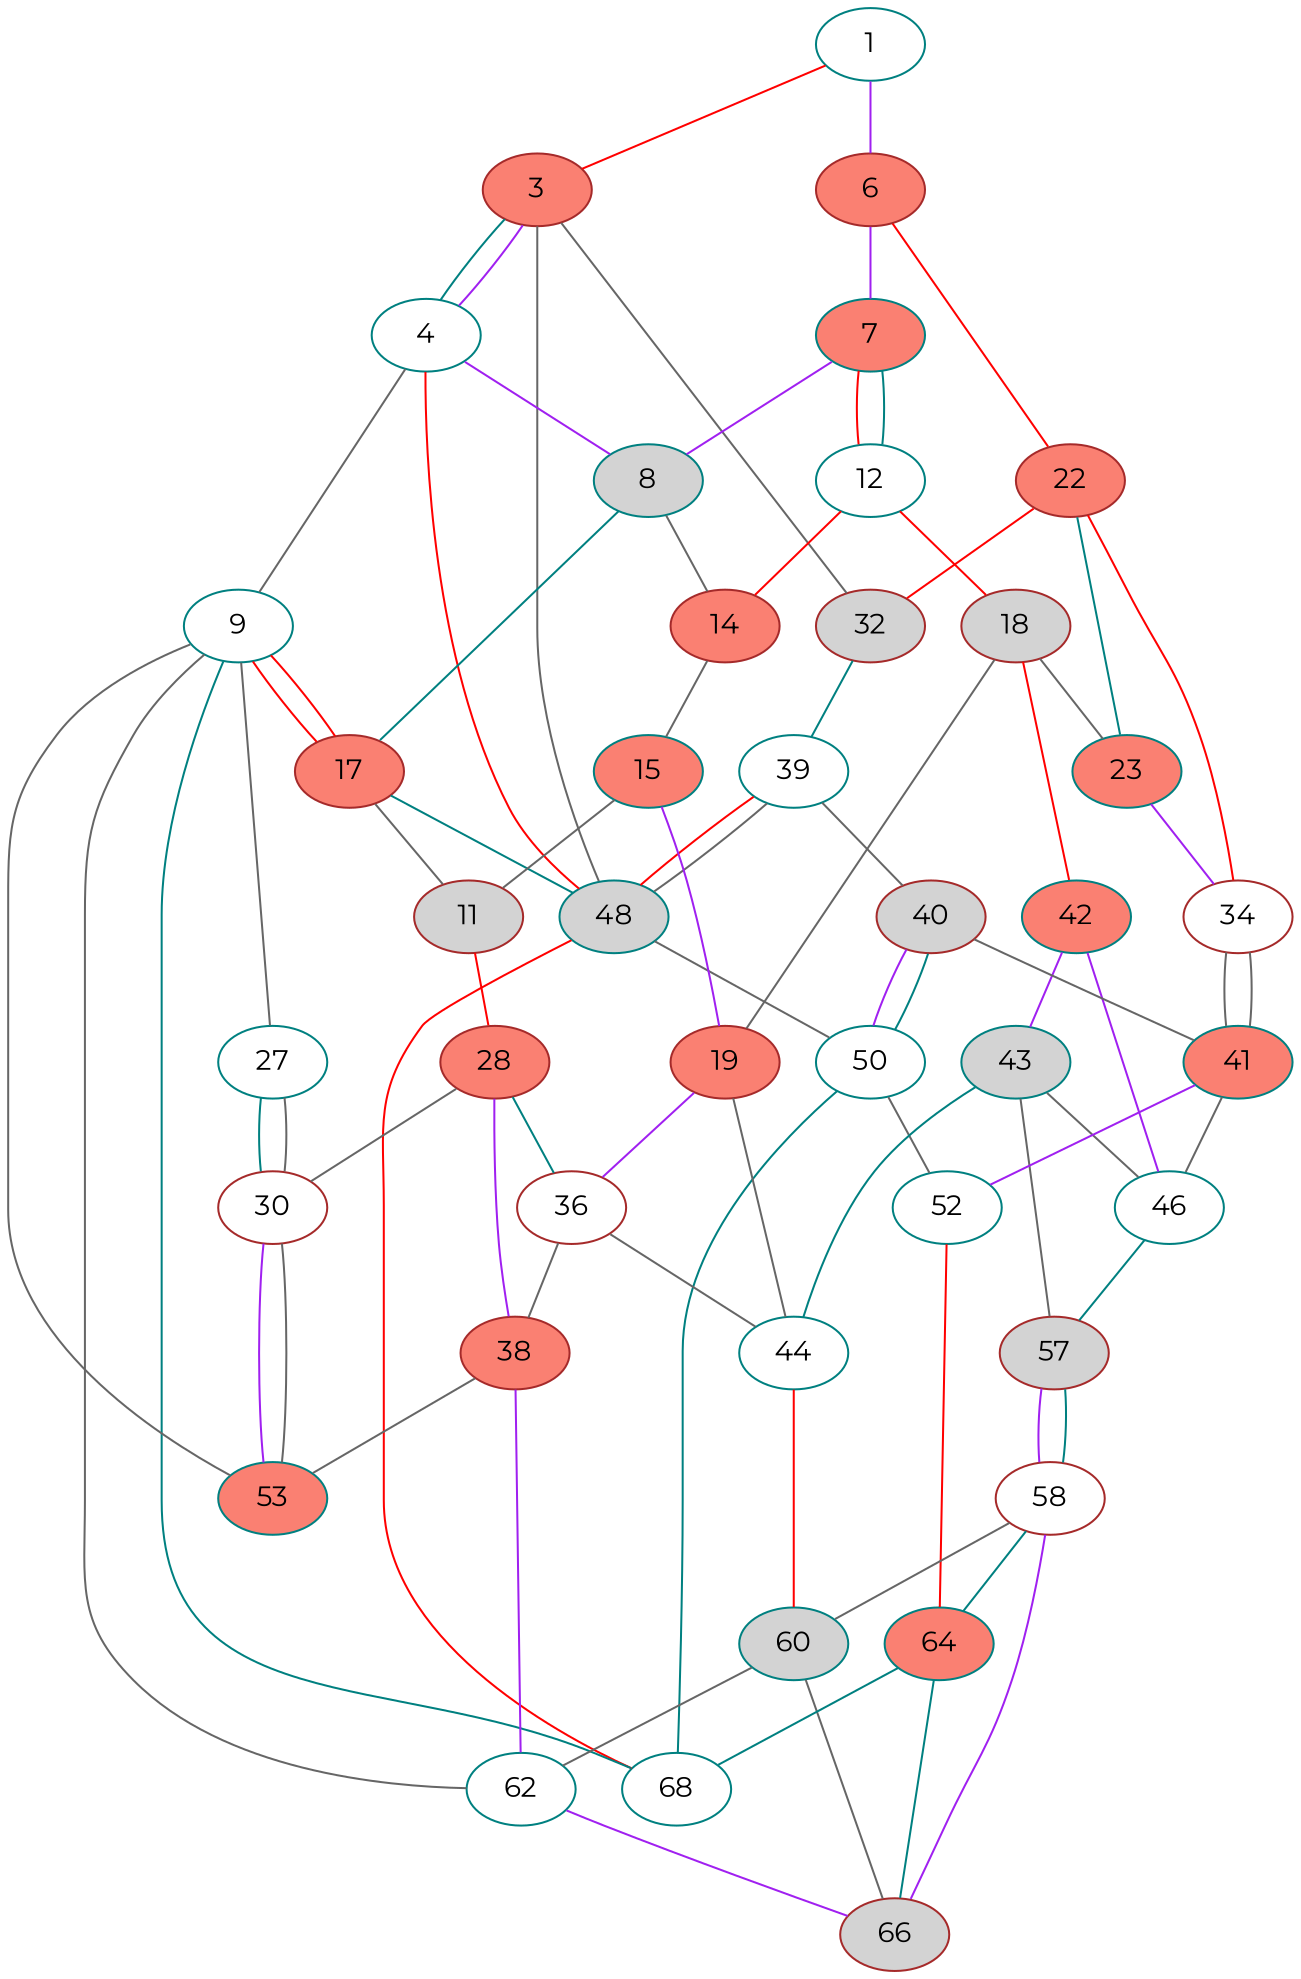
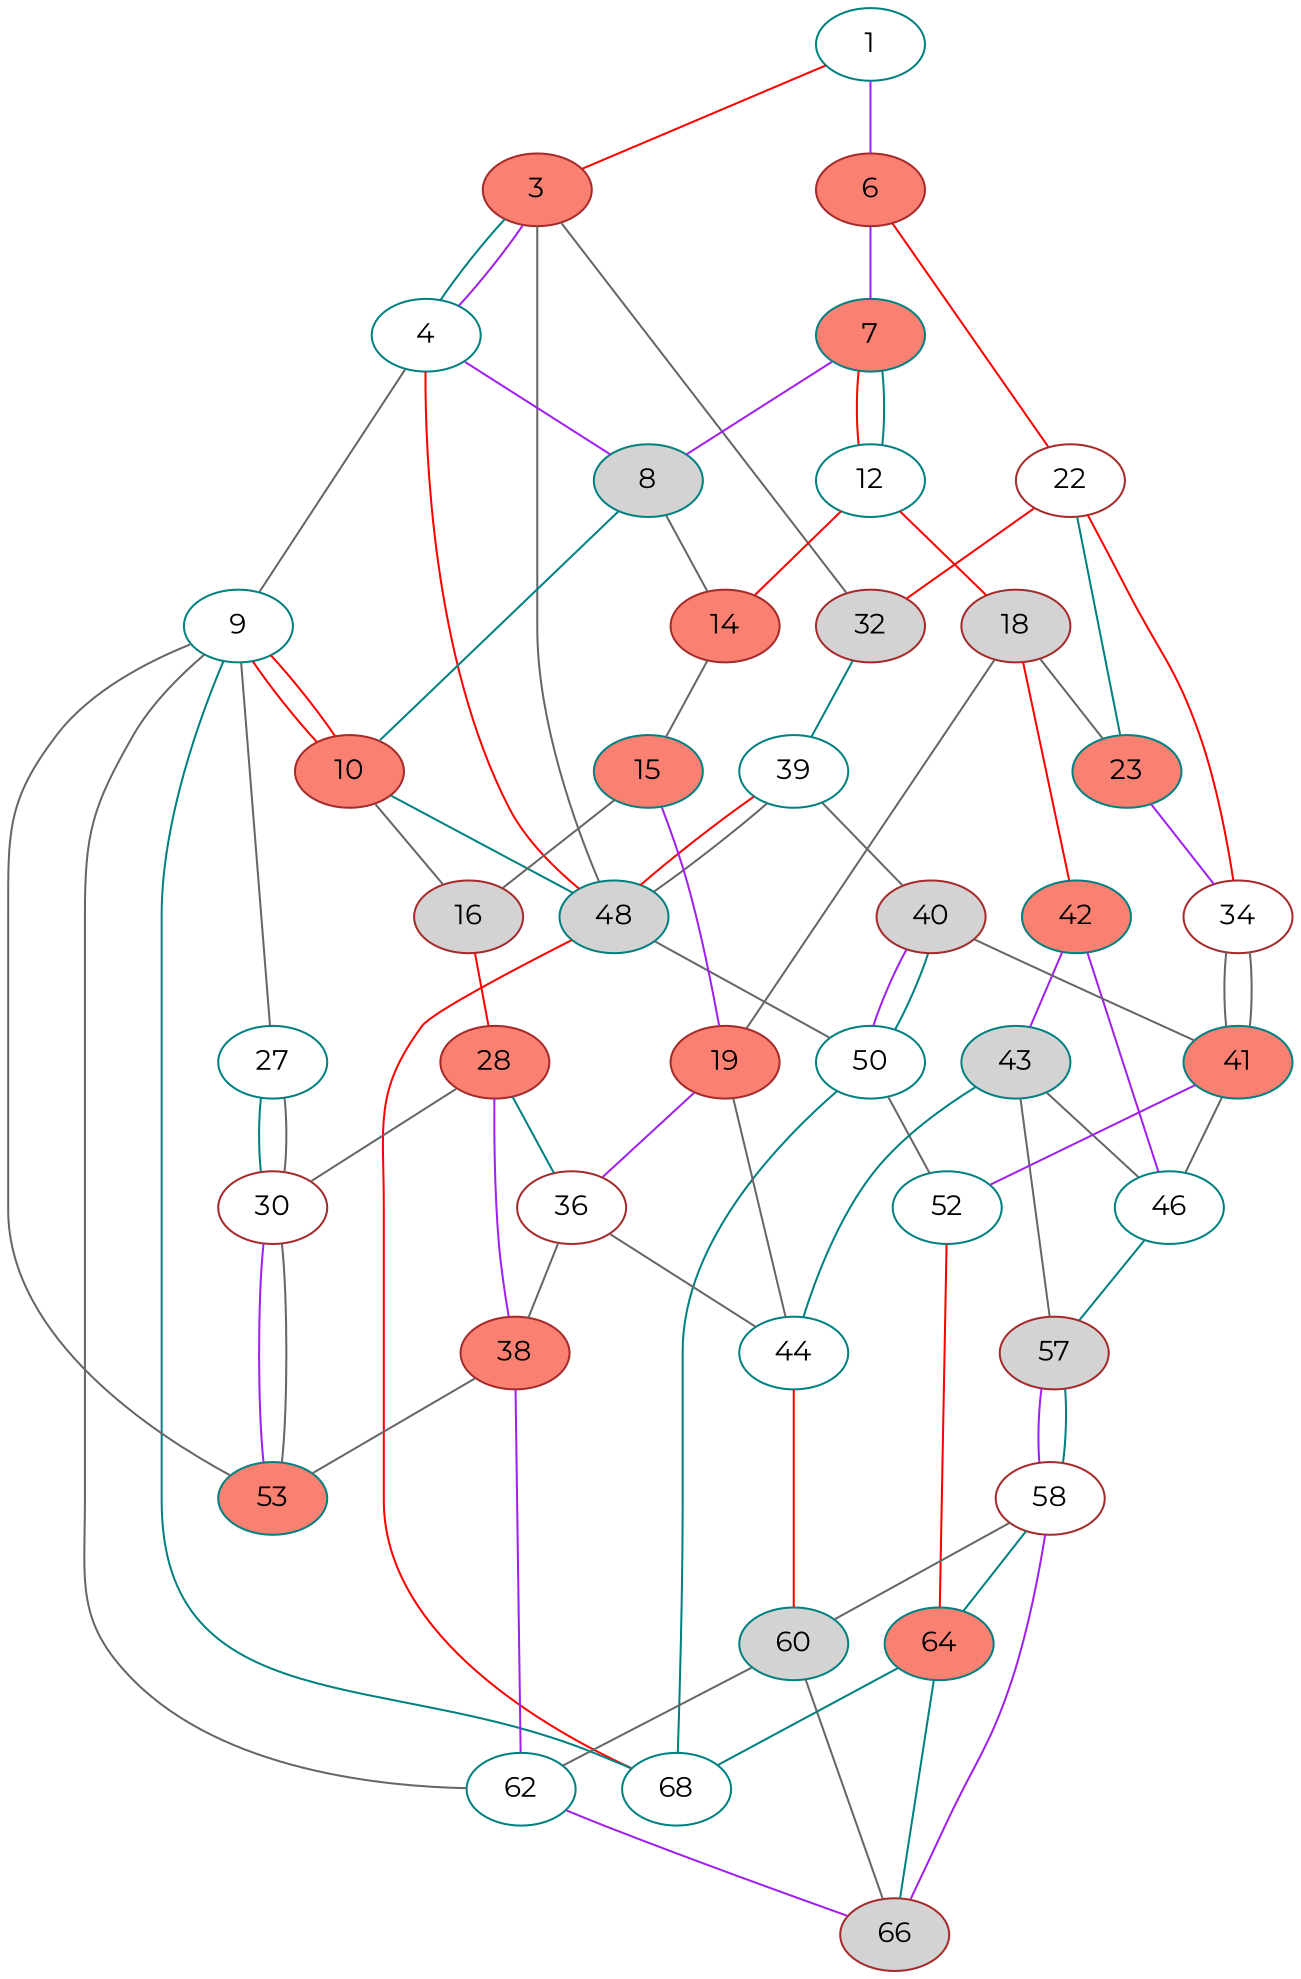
node "22": fillcolor salmon -> white
node "17": label "17" -> "10"
node "11": label "11" -> "16"
